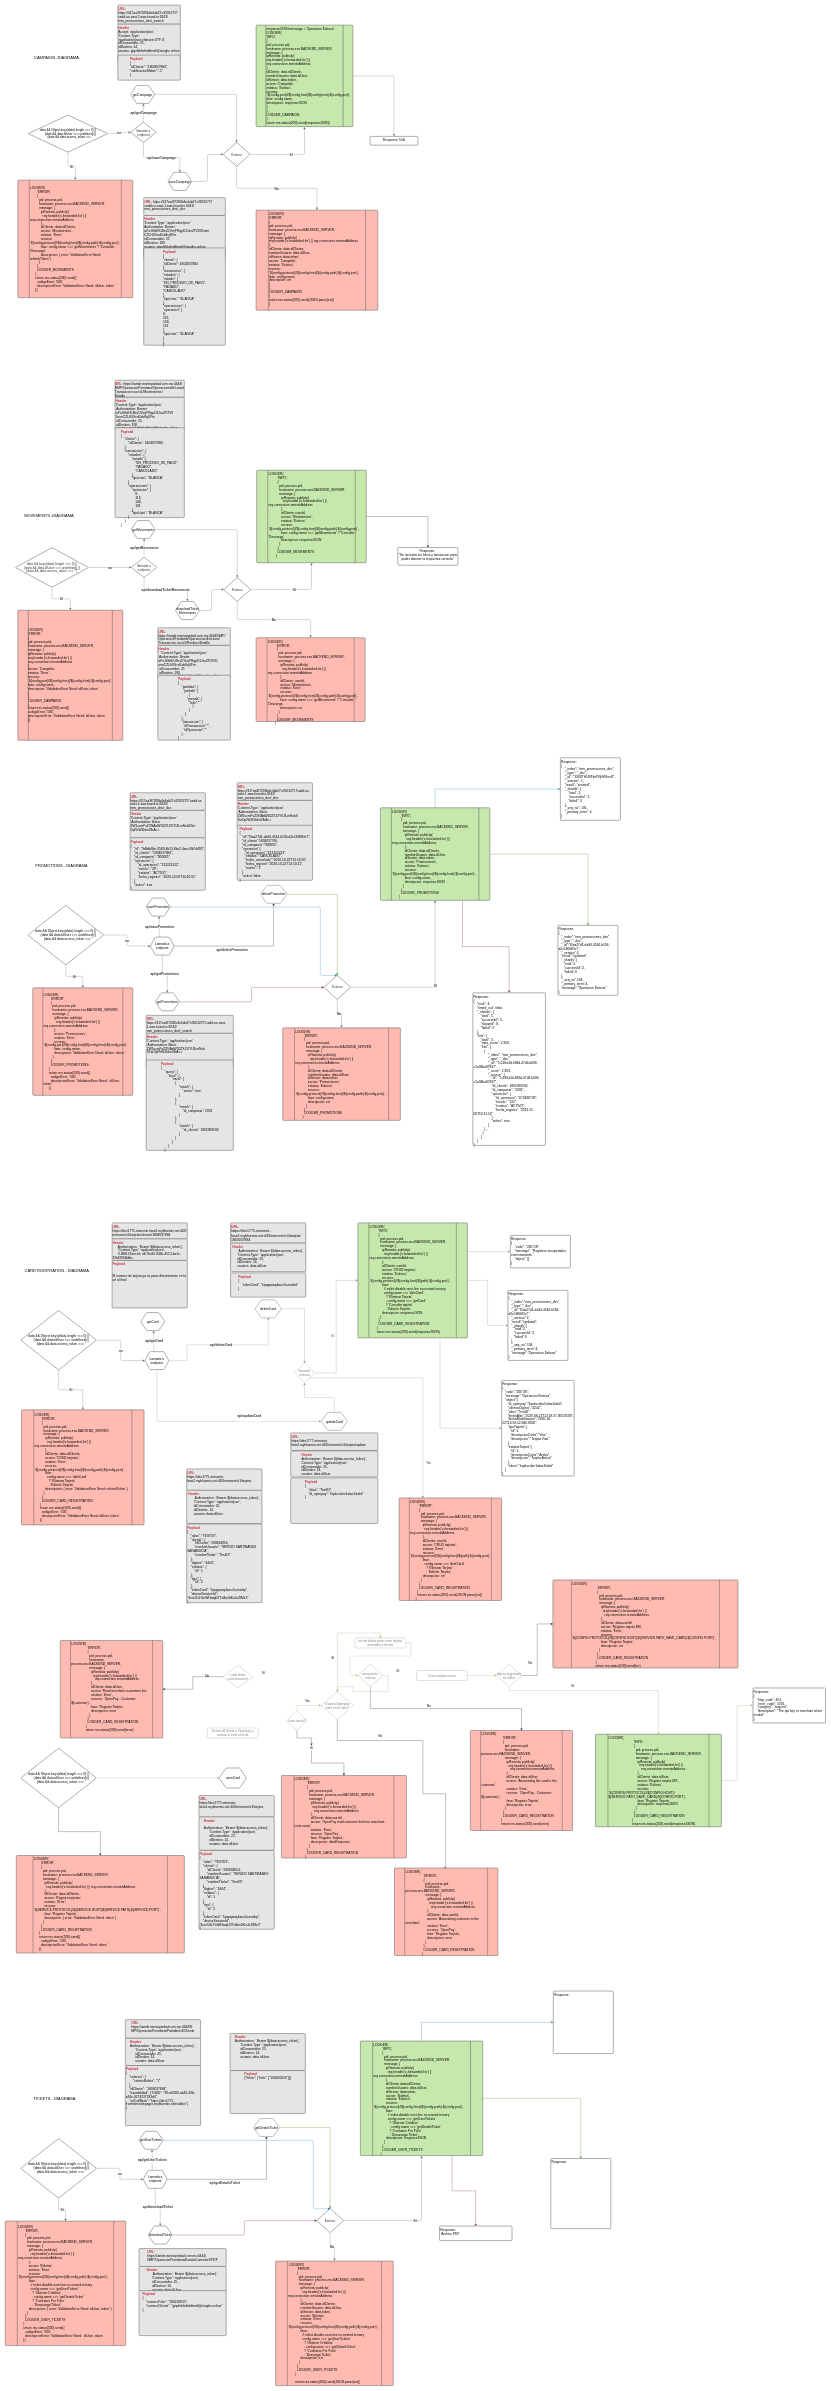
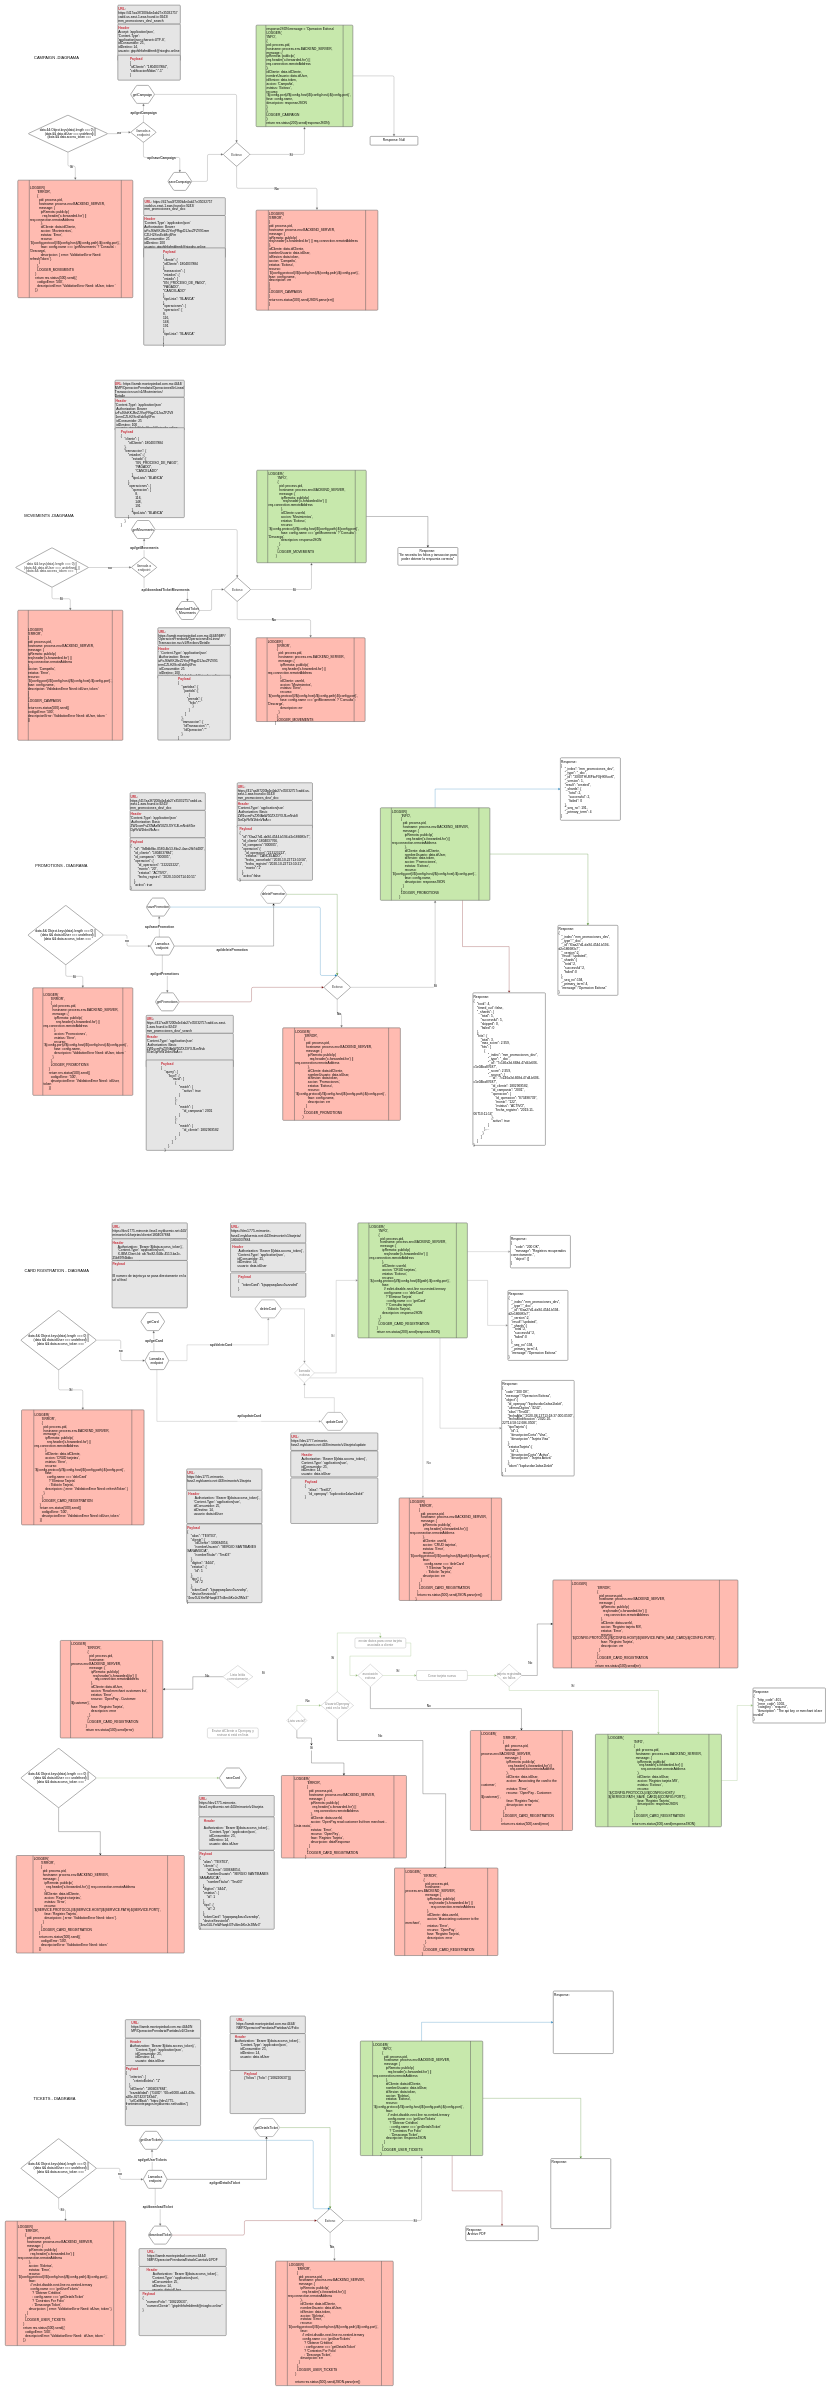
edge "asociación exitosa" -> "UsuarioOpenpay está en la lista?": now "asociación exitosa" -> "Crear tarjeta nueva"
node "URL: https://iamdr.montepiedad.com.mx:4444/ NMP/OperacionPrendaria/Partidas/v1/Folio": added
node "Response: Archivo PDF": moved (476, 2233) -> (502, 2233)
